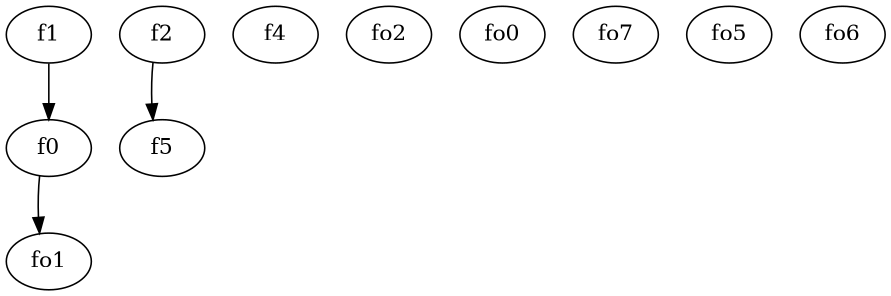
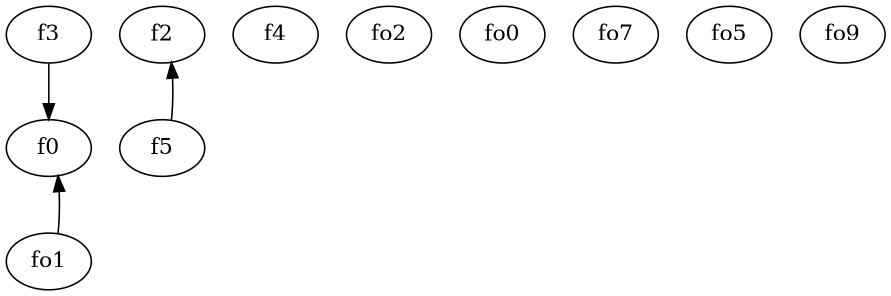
node "f1": label "f1" -> "f3"
node "fo6": label "fo6" -> "fo9"
edge "f2" -> "f5": reversed
edge "f0" -> "fo1": reversed
